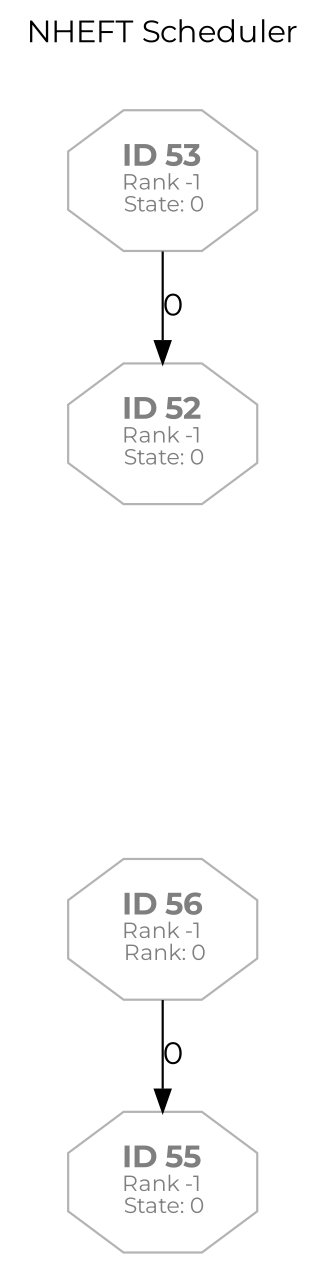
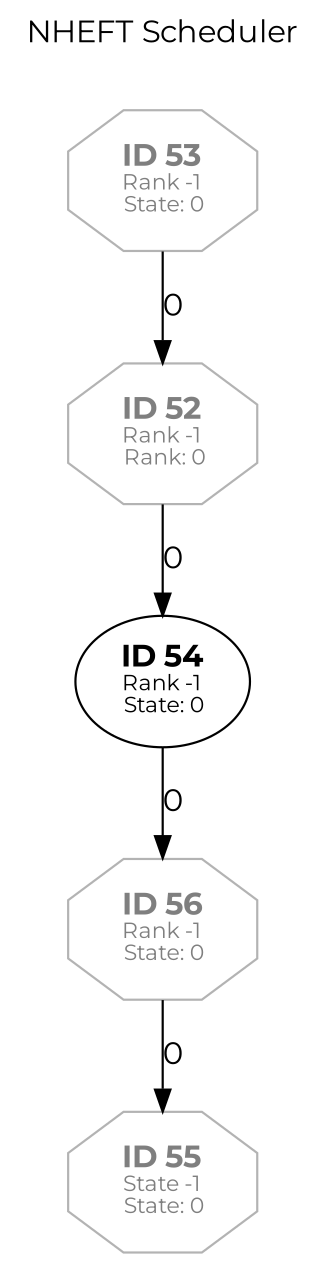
node "ID 52": text "State: 0" -> "Rank: 0"
node "ID 54": added
node "ID 56": text "Rank: 0" -> "State: 0"
node "ID 55": text "Rank -1" -> "State -1"
